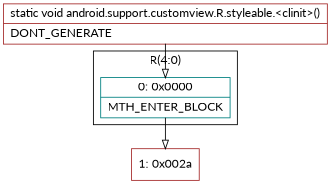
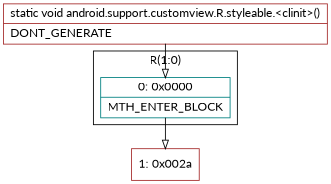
cluster "R(4:0)": label "R(4:0)" -> "R(1:0)"
